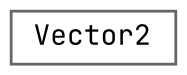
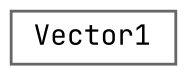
node "Vector2": label "Vector2" -> "Vector1"
